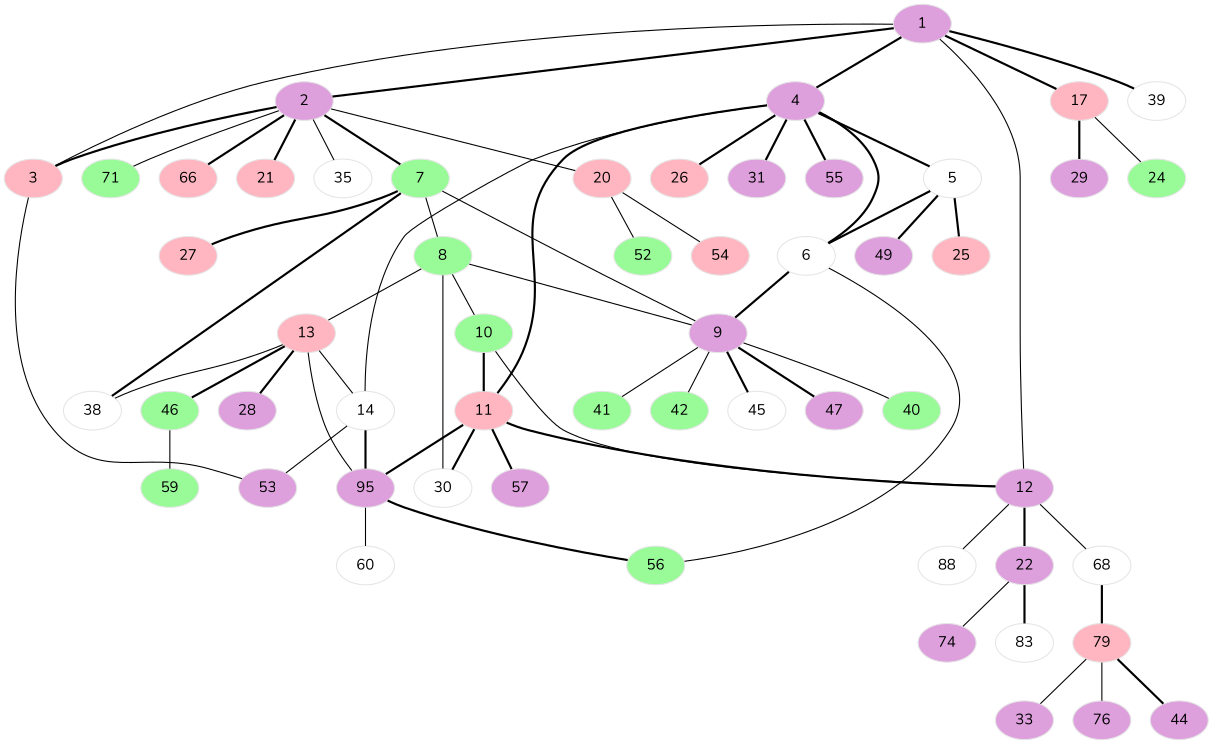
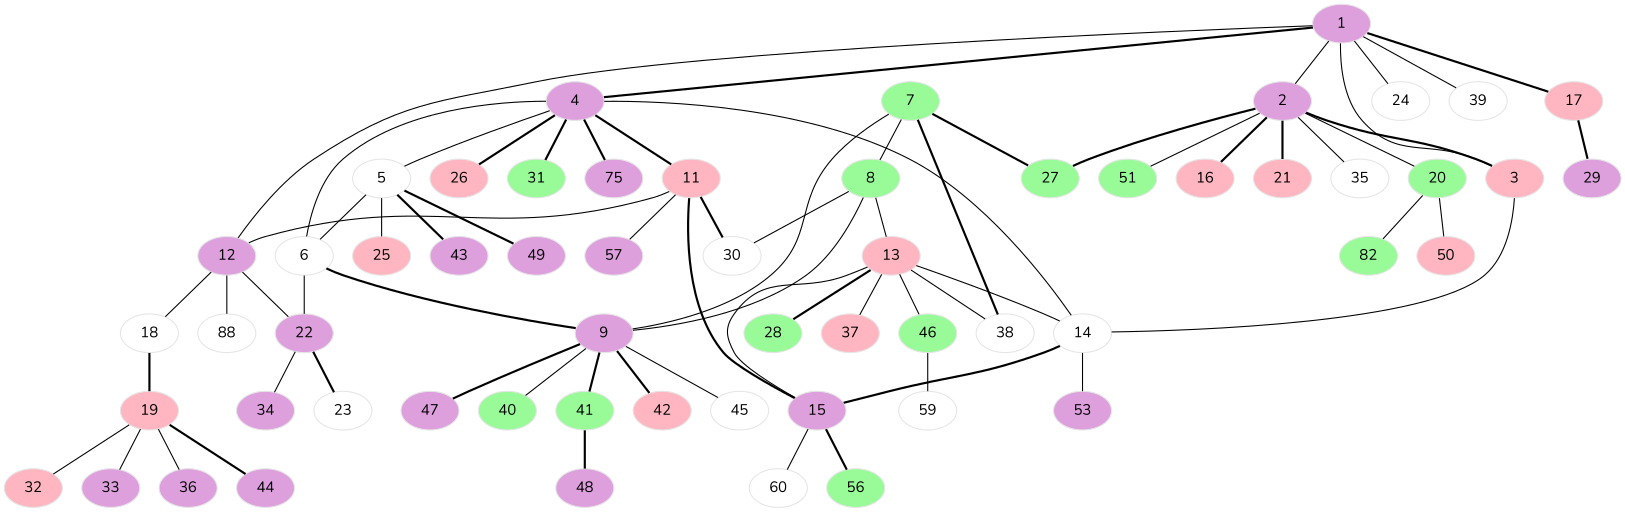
edge "1" -- "39": style bold -> solid
edge "1" -- "2": style bold -> solid
edge "2" -- "7": now "2" -- "27"
edge "4" -- "5": style bold -> solid
edge "17" -- "24": now "1" -- "24"
edge "4" -- "6": style bold -> solid
node "71": label "71" -> "51"
node "66": label "66" -> "16"
node "20": fillcolor lightpink -> palegreen
node "31": fillcolor plum -> palegreen
node "55": label "55" -> "75"
node "24": fillcolor palegreen -> white
edge "5" -- "6": style bold -> solid
edge "5" -- "25": style bold -> solid
node "27": fillcolor lightpink -> palegreen
node "43": added
node "52": label "52" -> "82"
node "54": label "54" -> "50"
node "10": removed
node "37": added
edge "13" -- "46": style bold -> solid
edge "9" -- "41": style solid -> bold
edge "9" -- "42": style solid -> bold
edge "9" -- "45": style bold -> solid
node "28": fillcolor plum -> palegreen
node "42": fillcolor palegreen -> lightpink
edge "3" -- "53": now "3" -- "14"
edge "11" -- "57": style bold -> solid
edge "6" -- "56": now "6" -- "22"
edge "11" -- "12": style bold -> solid
node "32": added
node "59": fillcolor palegreen -> white
node "95": label "95" -> "15"
node "48": added
edge "12" -- "22": style bold -> solid
node "68": label "68" -> "18"
node "74": label "74" -> "34"
node "83": label "83" -> "23"
node "79": label "79" -> "19"
node "76": label "76" -> "36"
